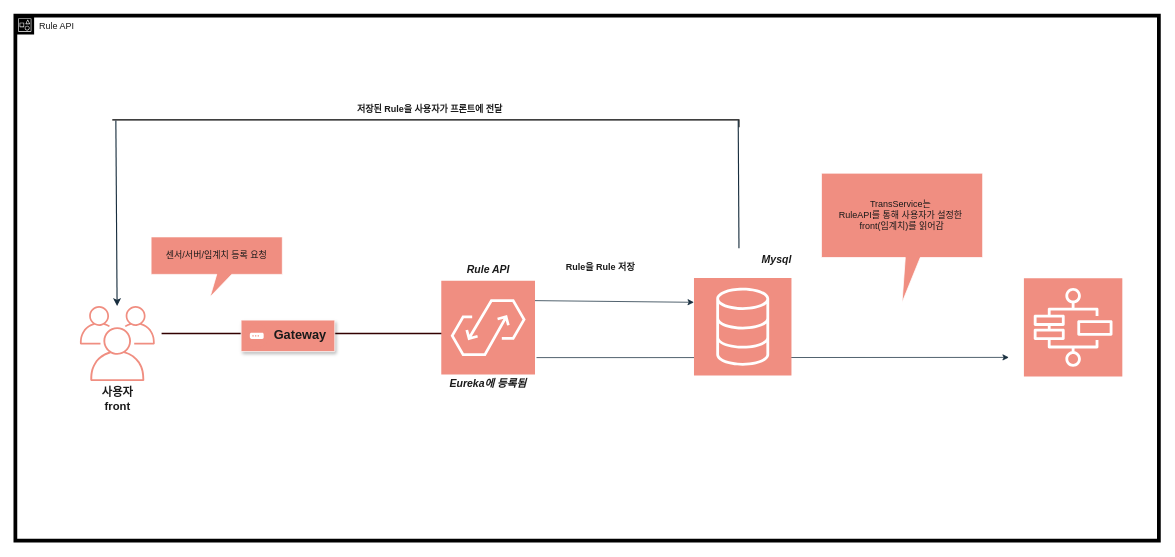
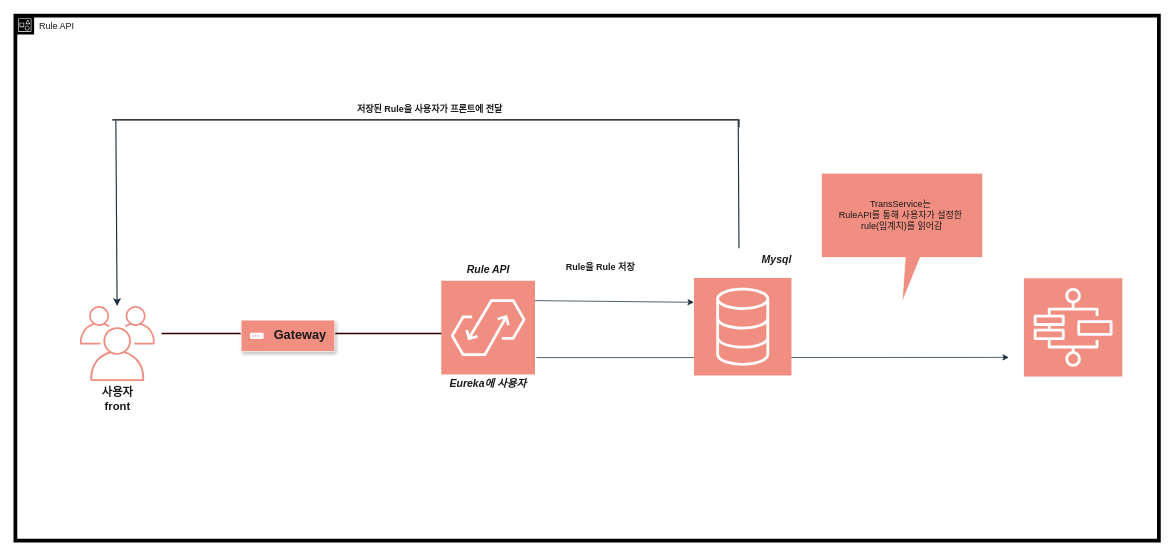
node "TransService는 RuleAPI를 통해 사용자가 설정한 front(임계치)를 읽어감": label "TransService는 RuleAPI를 통해 사용자가 설정한 front(임계치)를 읽어감" -> "TransService는 RuleAPI를 통해 사용자가 설정한 rule(임계치)를 읽어감"
node "센서/서버/임계치 등록 요청": removed
node "Eureka에 등록됨": label "Eureka에 등록됨" -> "Eureka에 사용자"
